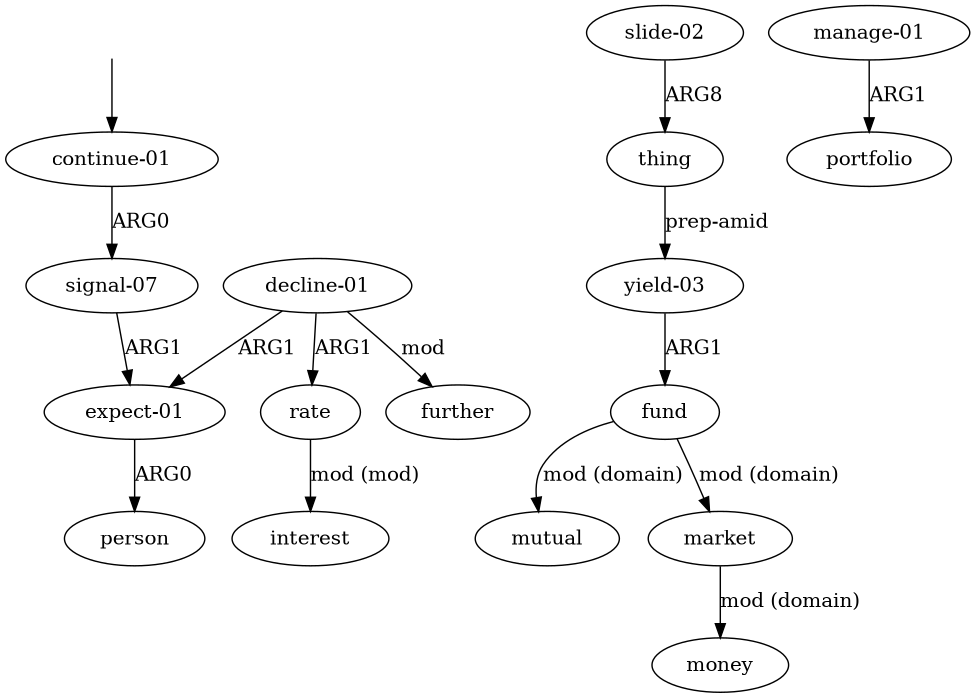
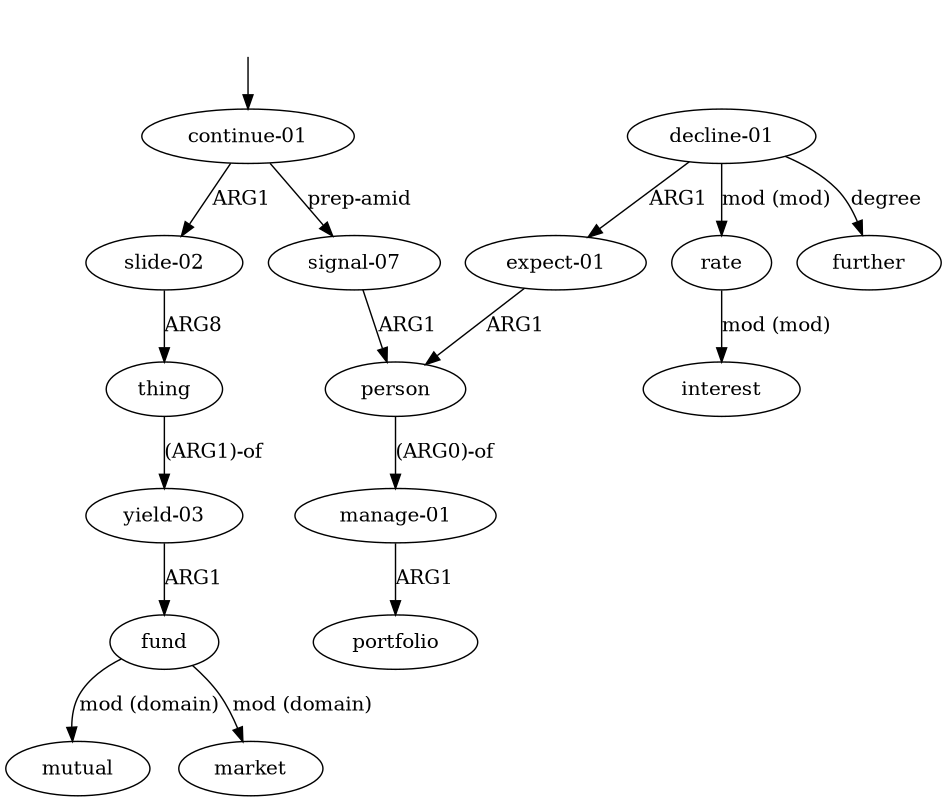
edge "continue-01" -> "slide-02": added, label "ARG1"
edge "continue-01" -> "signal-07": label "ARG0" -> "prep-amid"
edge "thing" -> "yield-03": label "prep-amid" -> "(ARG1)-of"
edge "signal-07" -> "expect-01": now "signal-07" -> "person"
edge "decline-01" -> "rate": label "ARG1" -> "mod (mod)"
edge "decline-01" -> "further": label "mod" -> "degree"
edge "person" -> "manage-01": added, label "(ARG0)-of"
edge "expect-01" -> "person": label "ARG0" -> "ARG1"
node "money": removed
